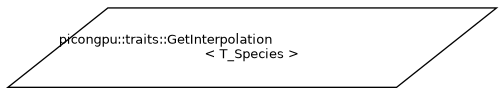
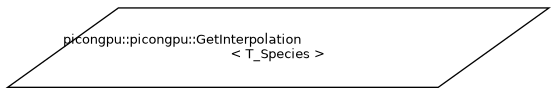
node "picongpu::traits::GetInterpolation < T_Species >": label "picongpu::traits::GetInterpolation < T_Species >" -> "picongpu::picongpu::GetInterpolation < T_Species >"
